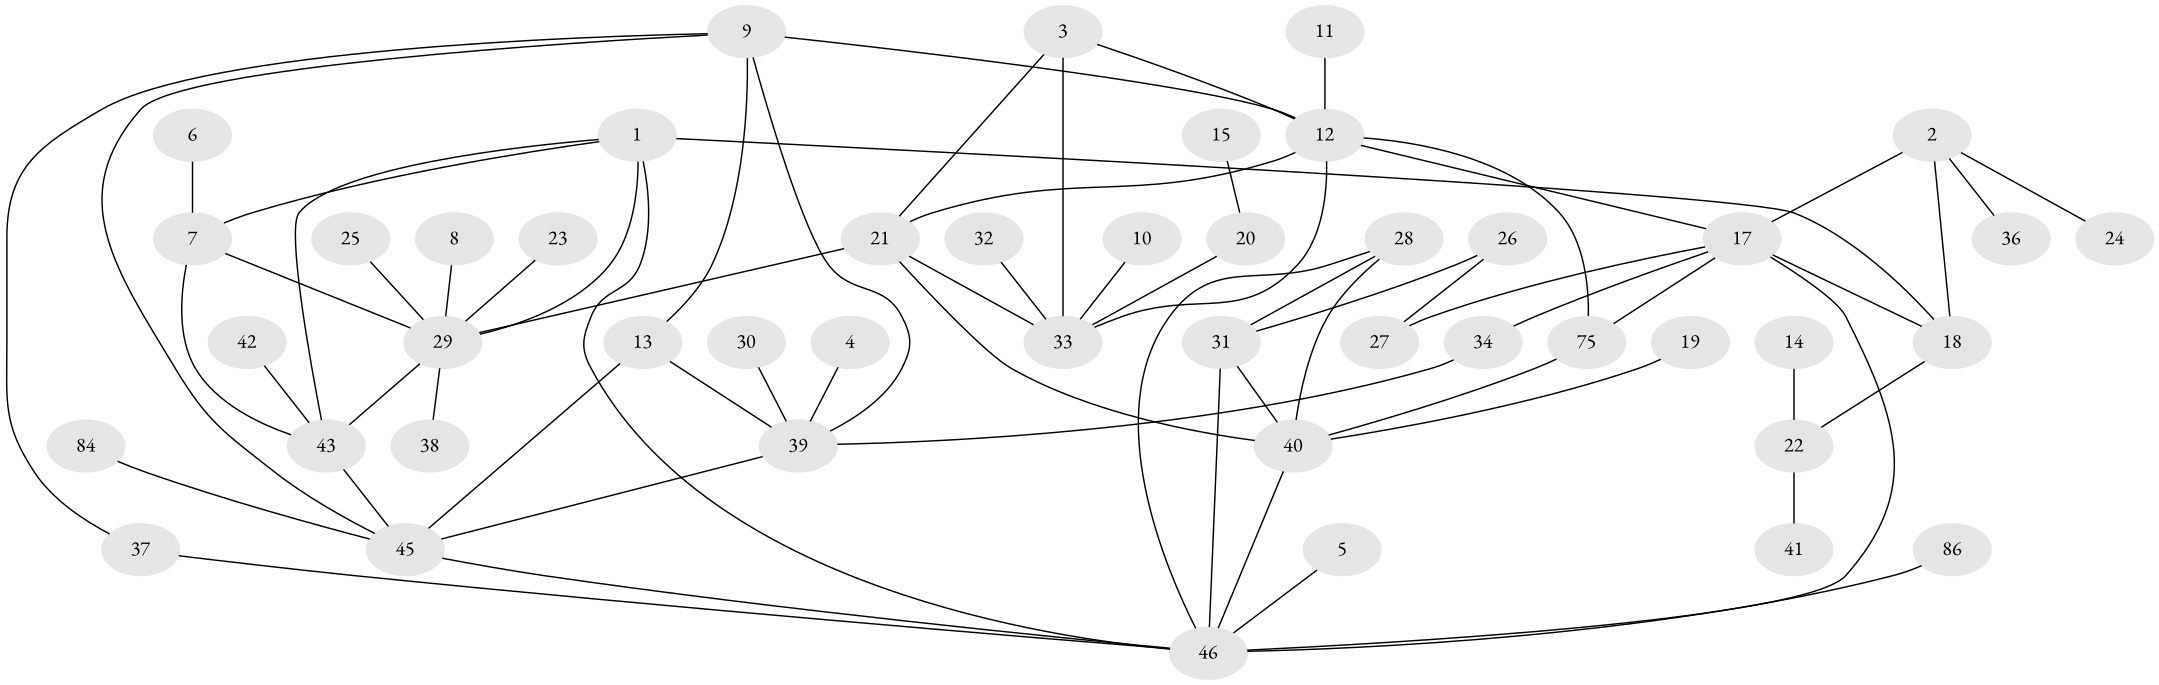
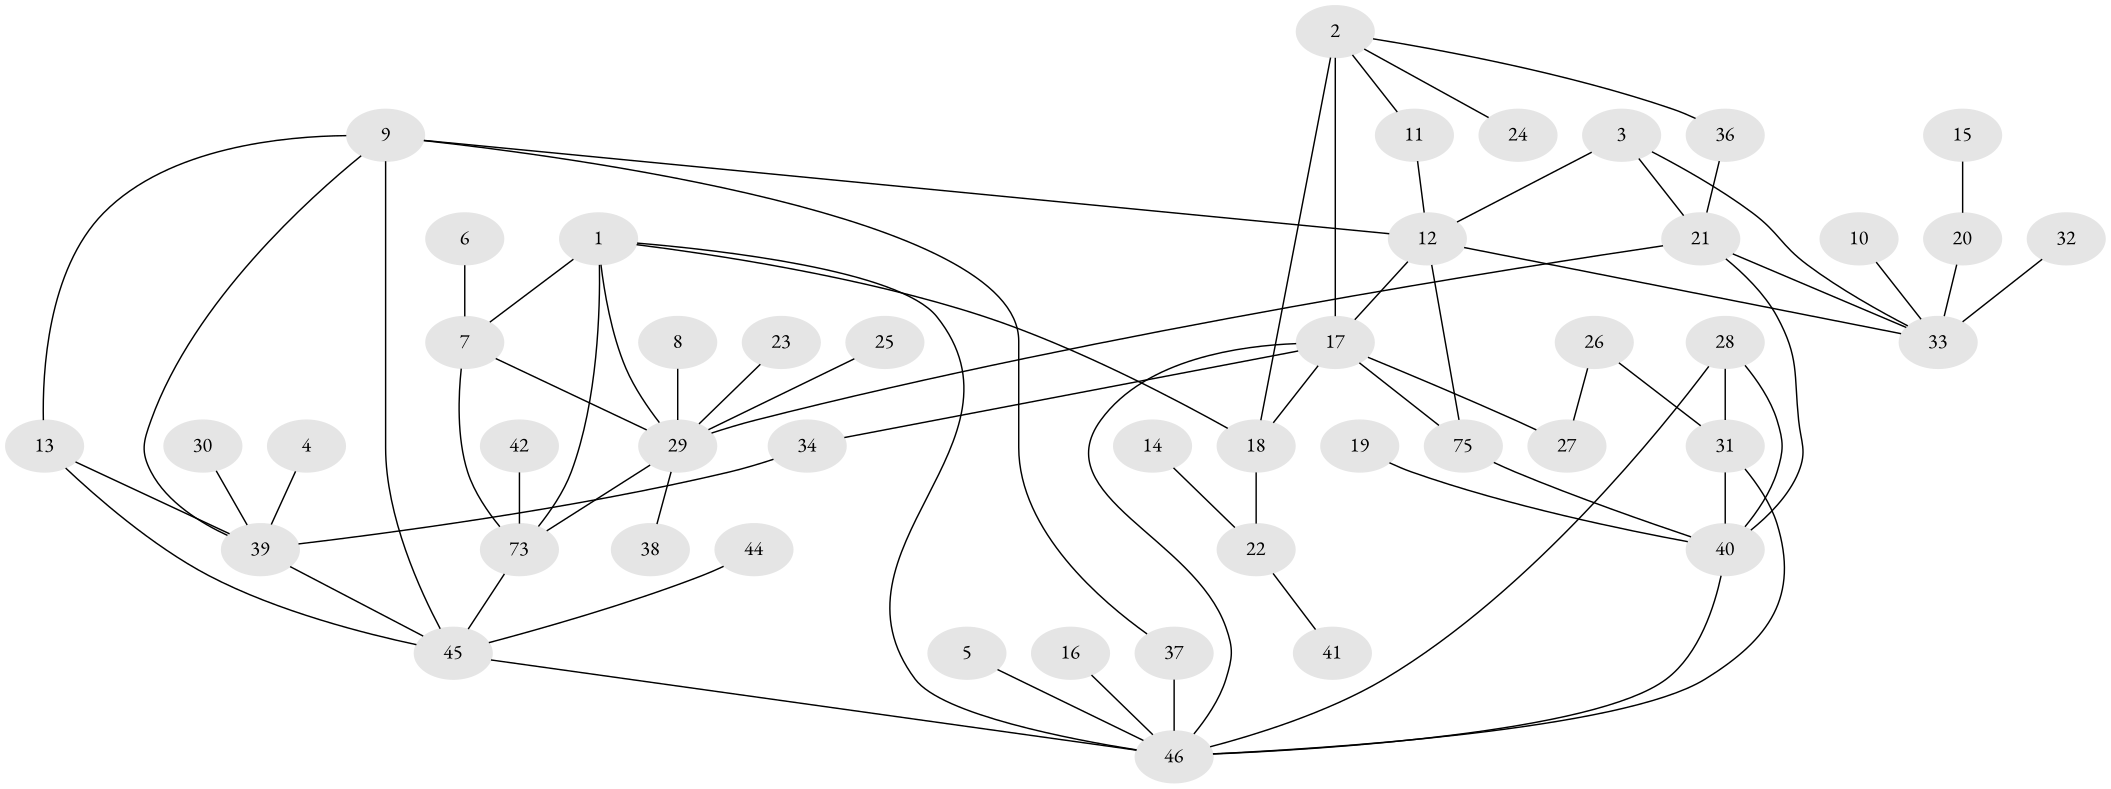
edge "2" -- "11": added
edge "12" -- "21": now "36" -- "21"
node "84": label "84" -> "44"
node "43": label "43" -> "73"
node "86": label "86" -> "16"
